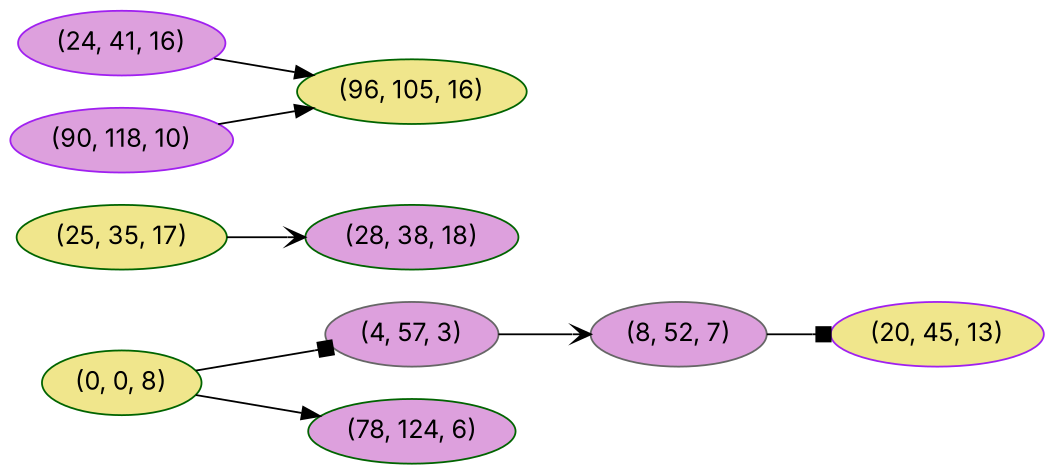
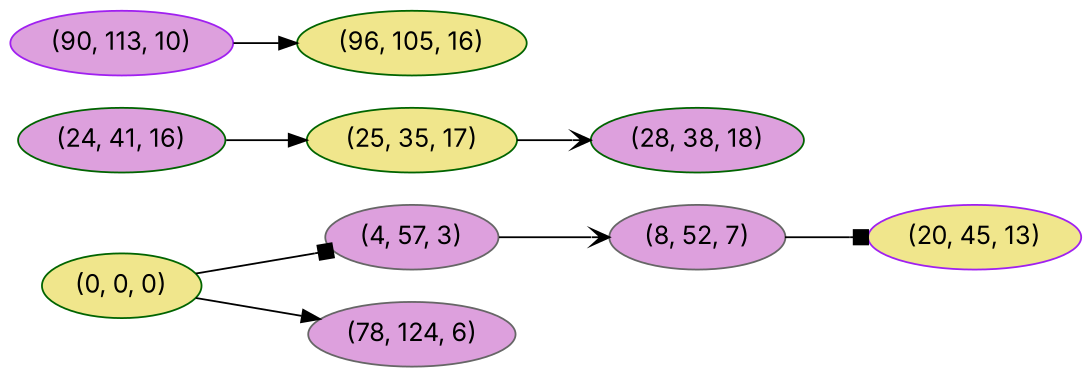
node "(24, 41, 16)": color purple -> darkgreen
edge "(24, 41, 16)" -> "(96, 105, 16)": now "(24, 41, 16)" -> "(25, 35, 17)"
node "(90, 118, 10)": label "(90, 118, 10)" -> "(90, 113, 10)"
node "(0, 0, 8)": label "(0, 0, 8)" -> "(0, 0, 0)"
node "(78, 124, 6)": color darkgreen -> gray40
